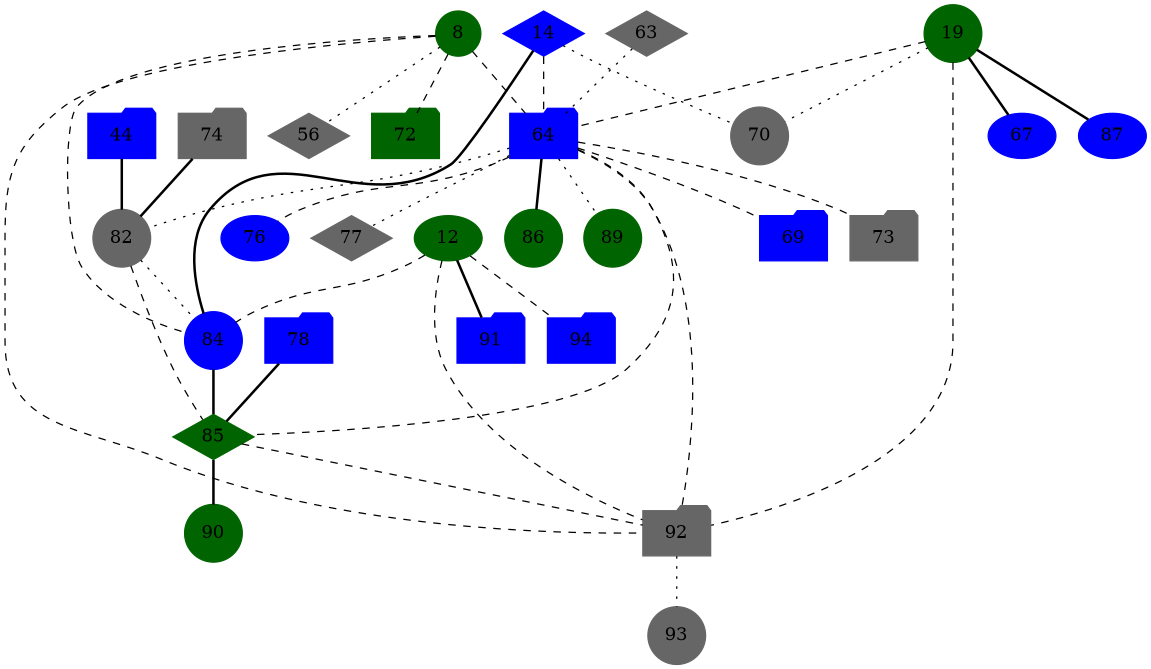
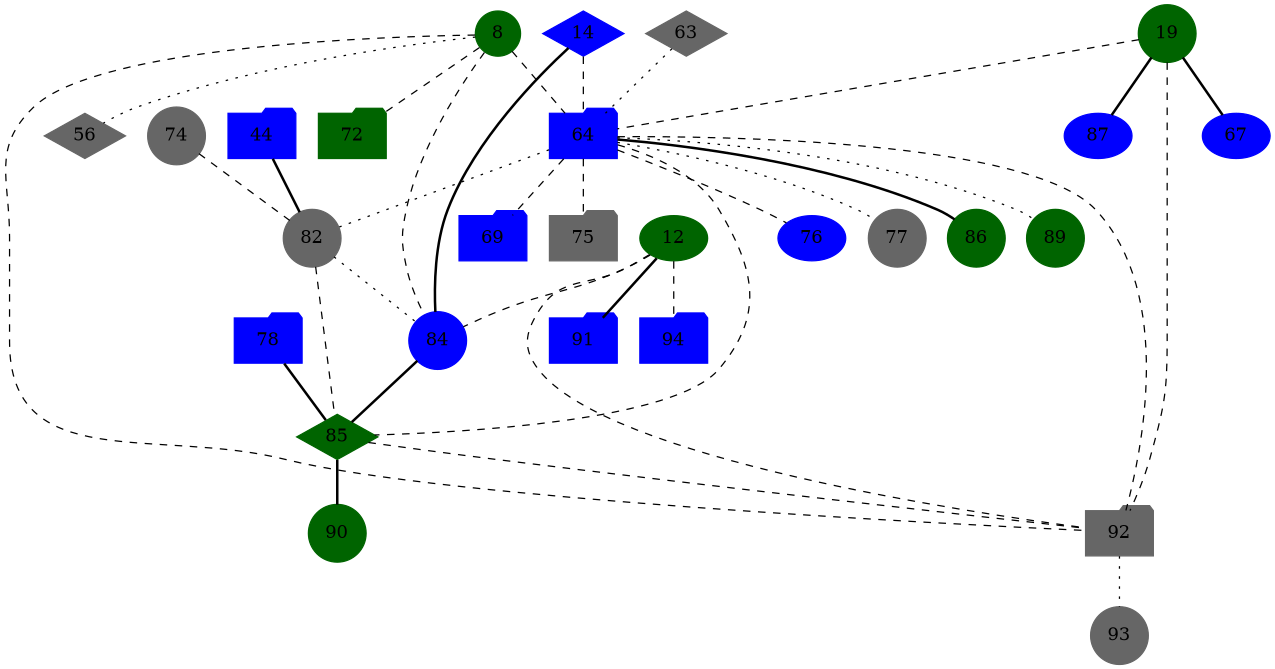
node "74": shape folder -> circle
node "70": removed
edge "74" -- "82": style bold -> dashed
node "77": shape diamond -> circle
node "73": label "73" -> "75"
